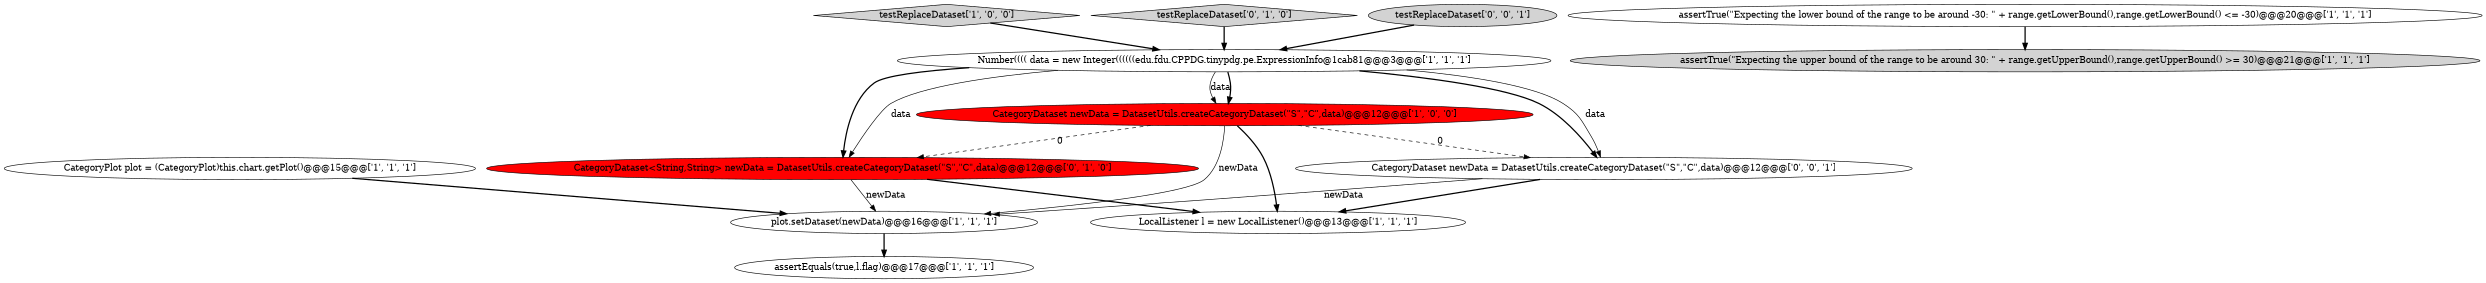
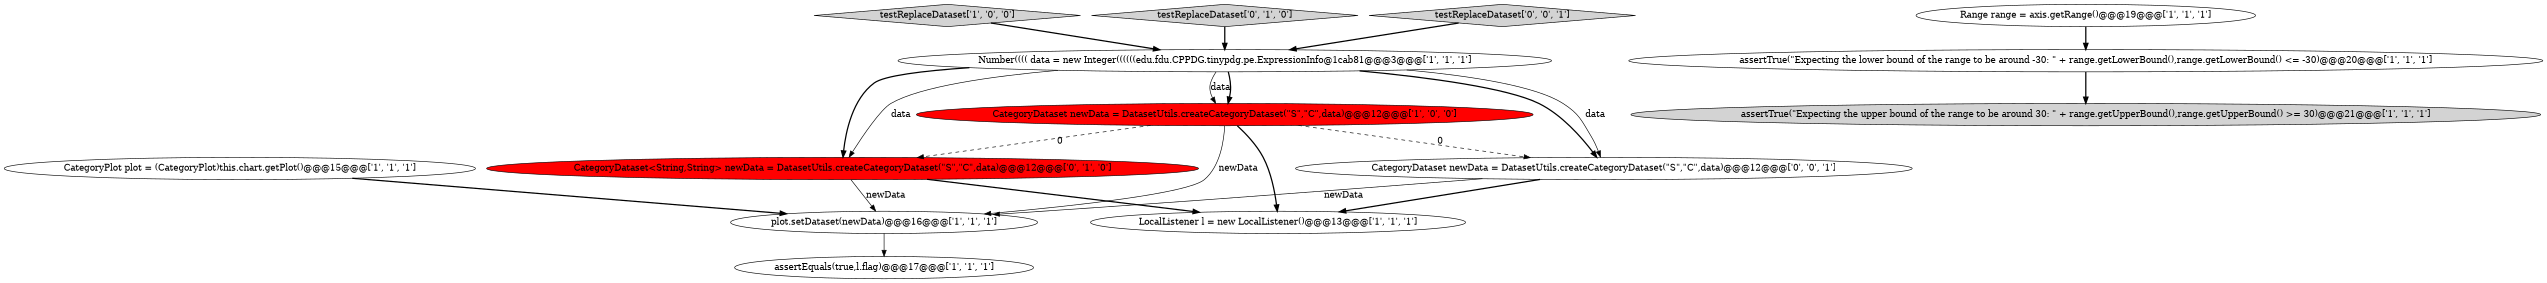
node "testReplaceDataset['0', '0', '1']": shape ellipse -> diamond
node "Range range = axis.getRange()@@@19@@@['1', '1', '1']": added
edge "plot.setDataset(newData)@@@16@@@['1', '1', '1']" -> "assertEquals(true,l.flag)@@@17@@@['1', '1', '1']": style bold -> solid
